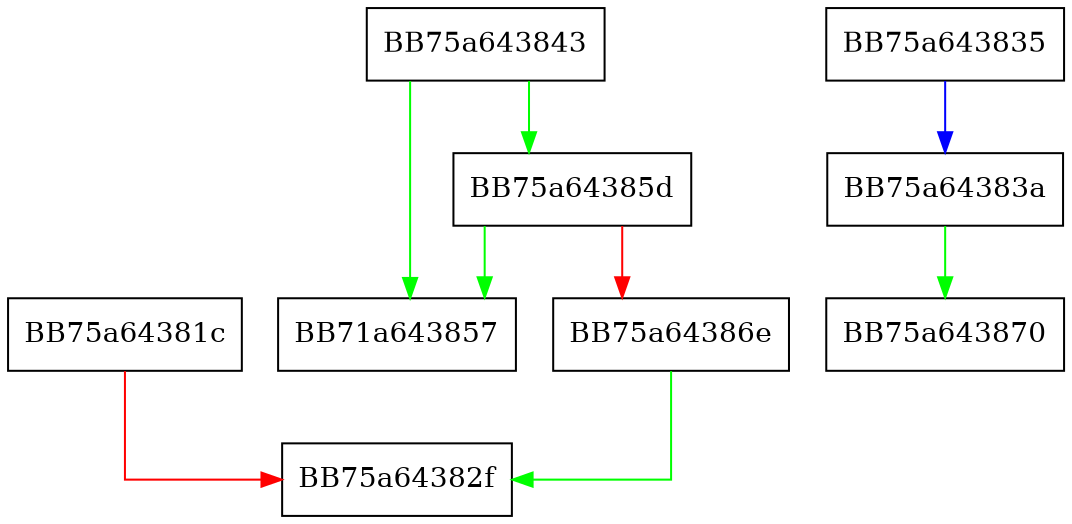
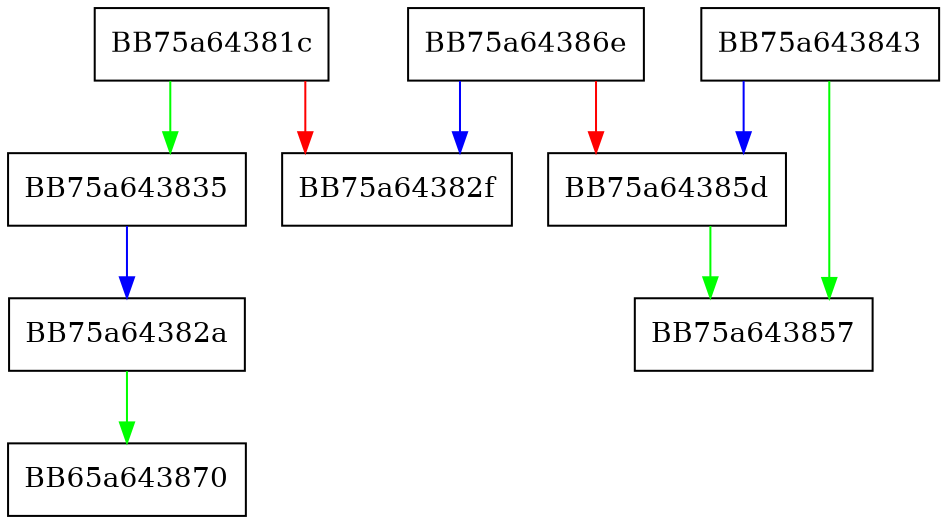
edge "BB75a64381c" -> "BB75a643835": added
edge "BB75a643843" -> "BB75a64385d": color green -> blue
node "BB75a64383a": label "BB75a64383a" -> "BB75a64382a"
edge "BB75a64385d" -> "BB75a64386e": reversed
node "BB71a643857": label "BB71a643857" -> "BB75a643857"
node "BB75a643870": label "BB75a643870" -> "BB65a643870"
edge "BB75a64386e" -> "BB75a64382f": color green -> blue
